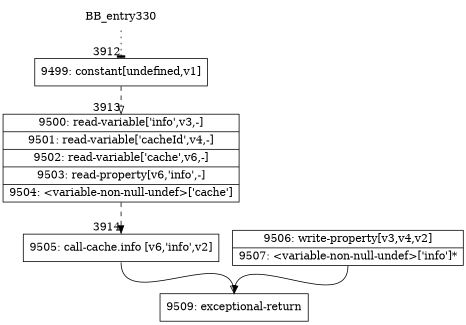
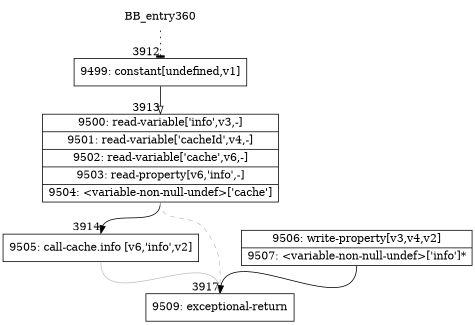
node "BB_entry330": label "BB_entry330" -> "BB_entry360"
edge "9499: constant[undefined,v1]" -> "9500: read-variable['info',v3,-]": style dashed -> solid
edge "9500: read-variable['info',v3,-]" -> "9505: call-cache.info [v6,'info',v2]": style dashed -> solid
edge "9500: read-variable['info',v3,-]" -> "9509: exceptional-return": added
edge "9505: call-cache.info [v6,'info',v2]" -> "9509: exceptional-return": color black -> gray
